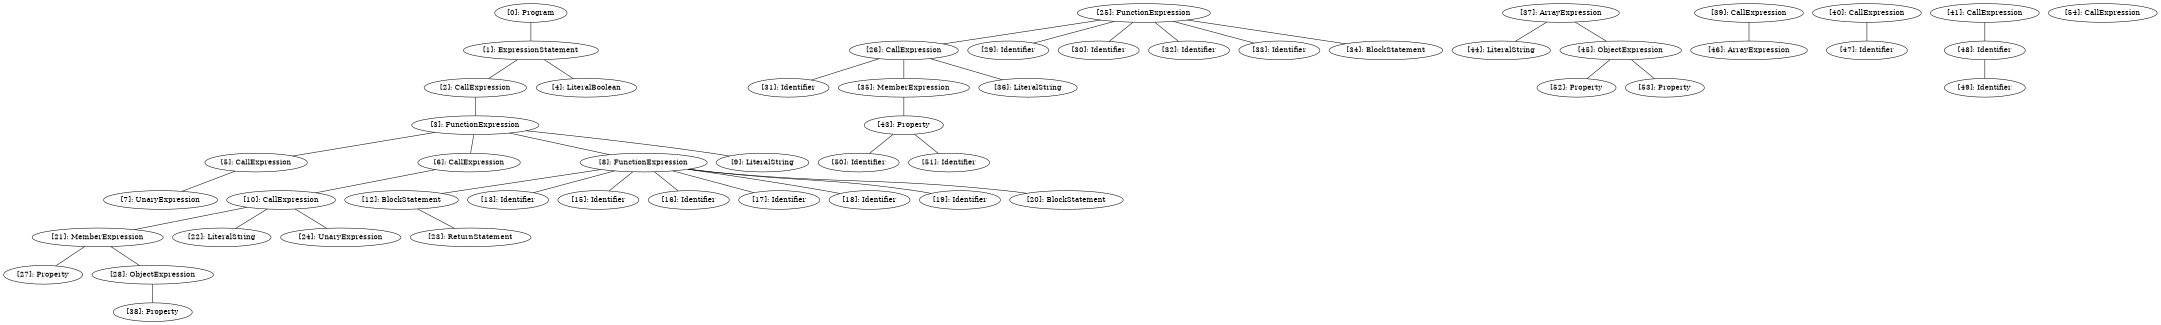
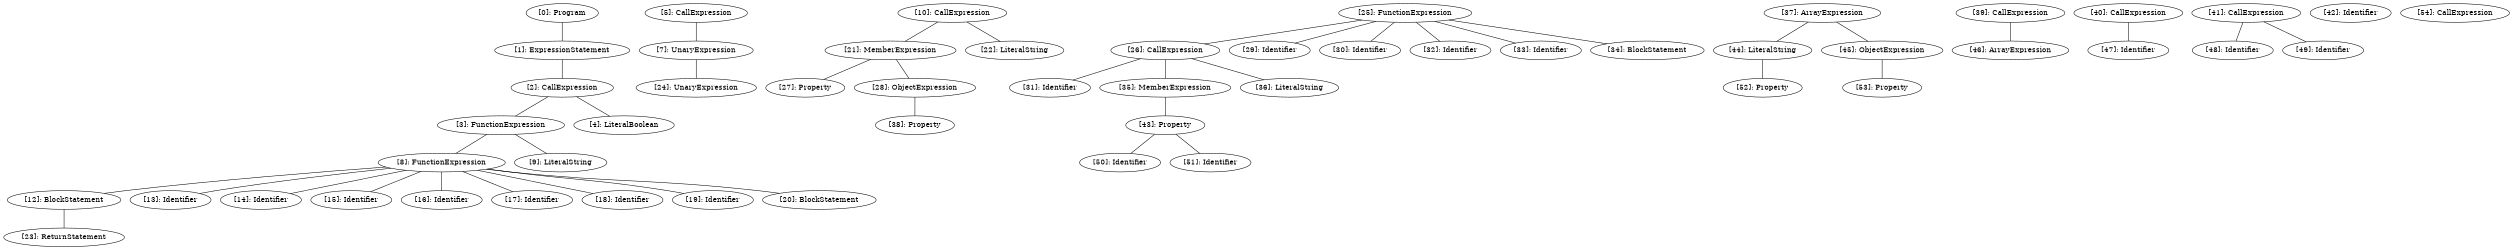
node "[42]: Identifier": added
edge "[1]: ExpressionStatement" -- "[4]: LiteralBoolean": now "[2]: CallExpression" -- "[4]: LiteralBoolean"
edge "[45]: ObjectExpression" -- "[52]: Property": now "[44]: LiteralString" -- "[52]: Property"
edge "[48]: Identifier" -- "[49]: Identifier": now "[41]: CallExpression" -- "[49]: Identifier"
edge "[3]: FunctionExpression" -- "[5]: CallExpression": removed
node "[6]: CallExpression": removed
node "[14]: Identifier": added
edge "[10]: CallExpression" -- "[24]: UnaryExpression": now "[7]: UnaryExpression" -- "[24]: UnaryExpression"
